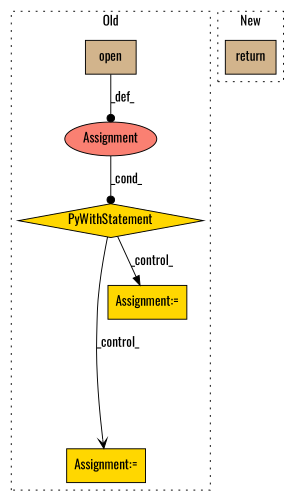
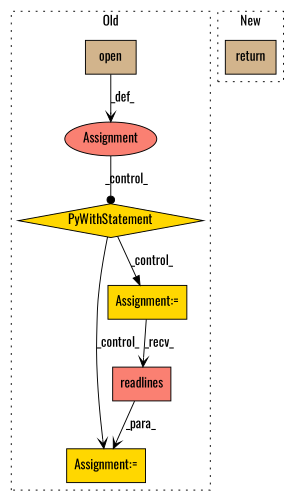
edge "open" -> "Assignment": arrowhead dot -> vee
edge "Assignment" -> "PyWithStatement": label "_cond_" -> "_control_"
node "readlines": added
